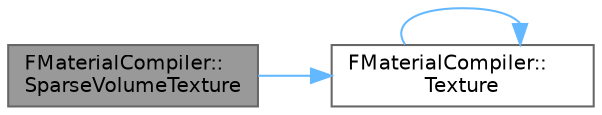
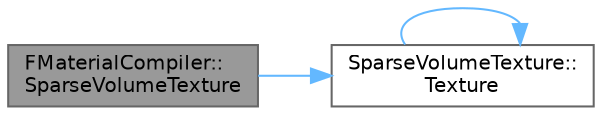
node "FMaterialCompiler:: Texture": label "FMaterialCompiler:: Texture" -> "SparseVolumeTexture:: Texture"
